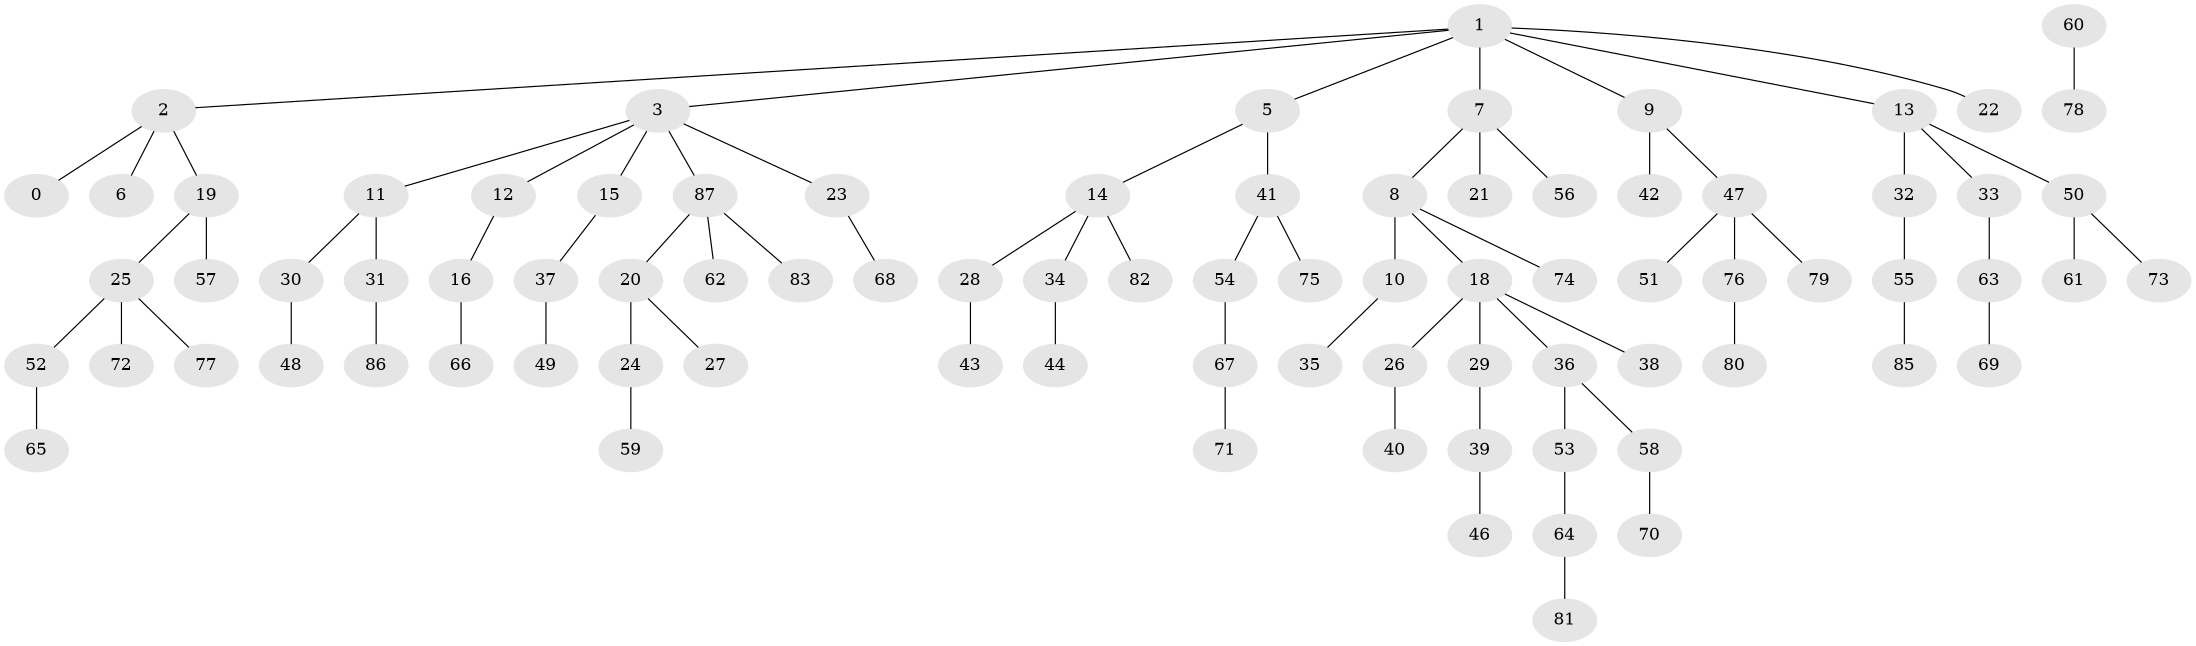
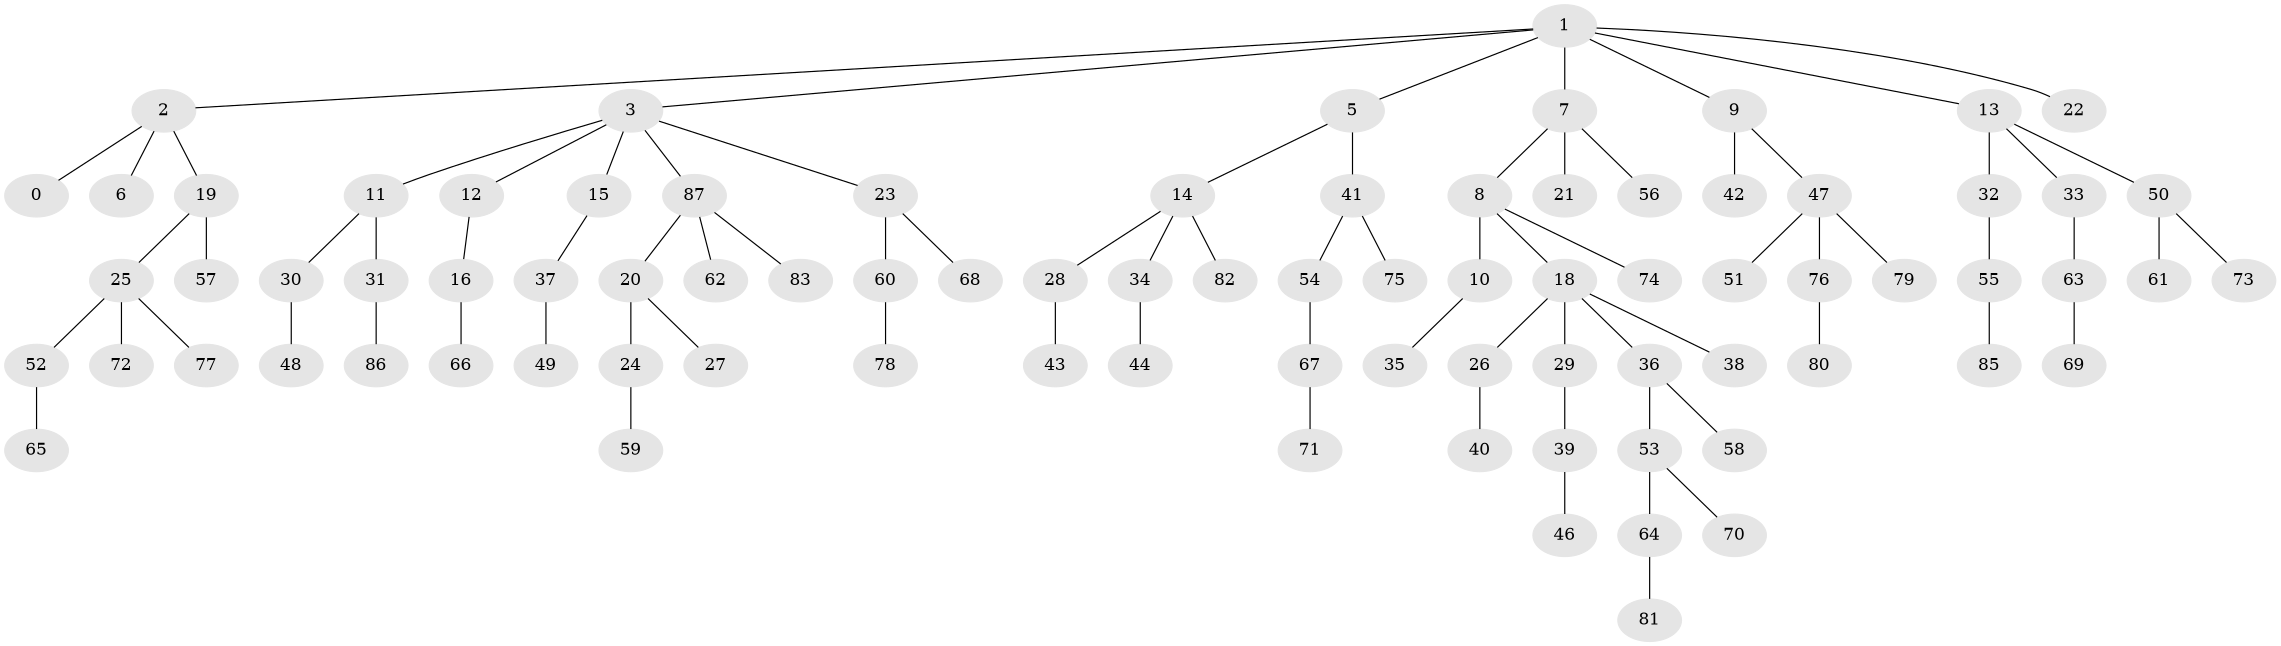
edge "23" -- "60": added
edge "58" -- "70": now "53" -- "70"
